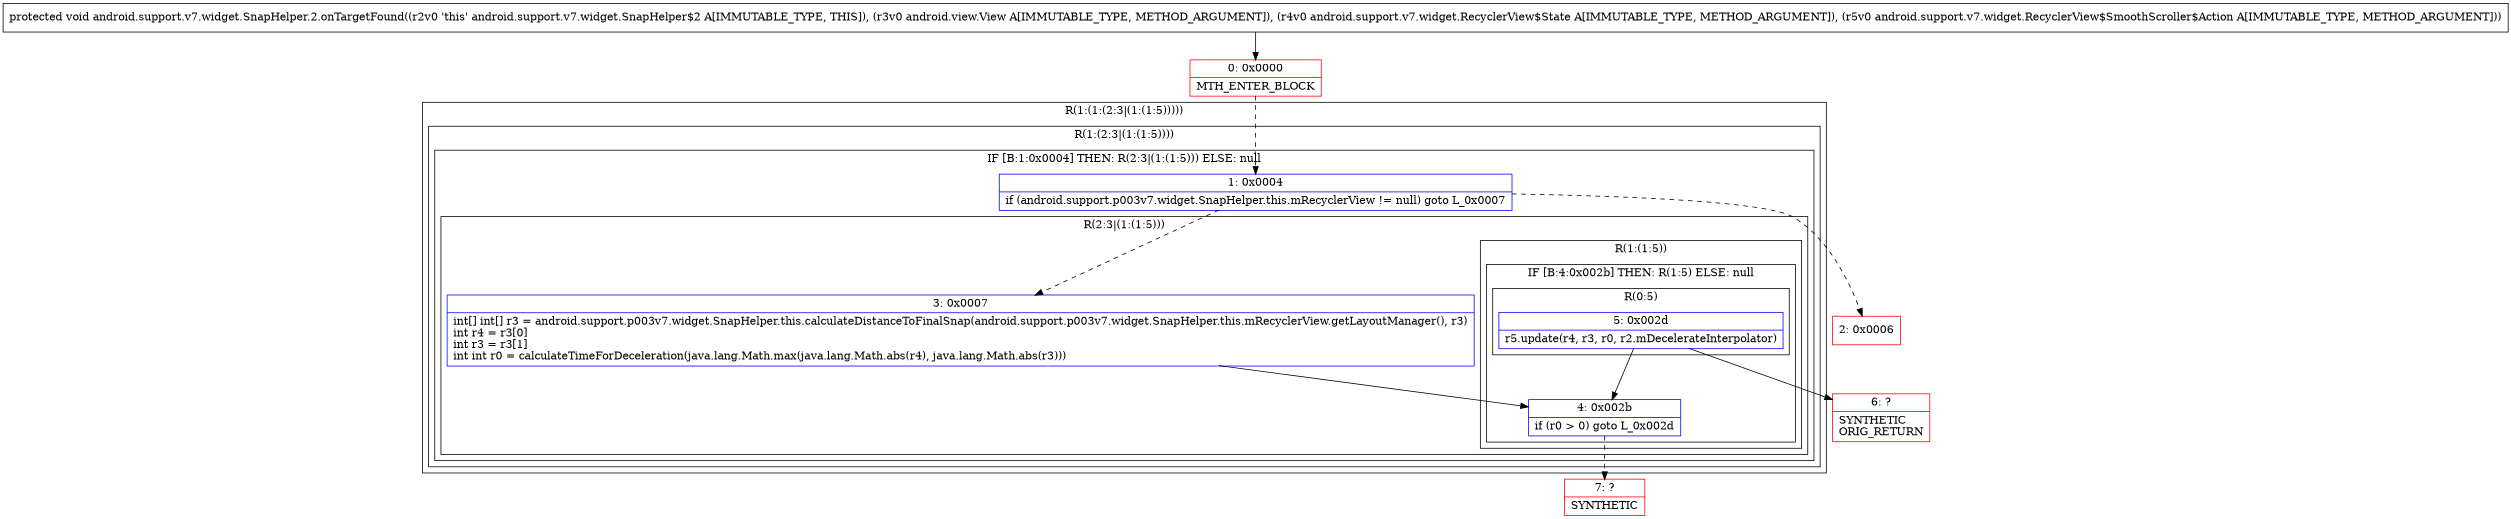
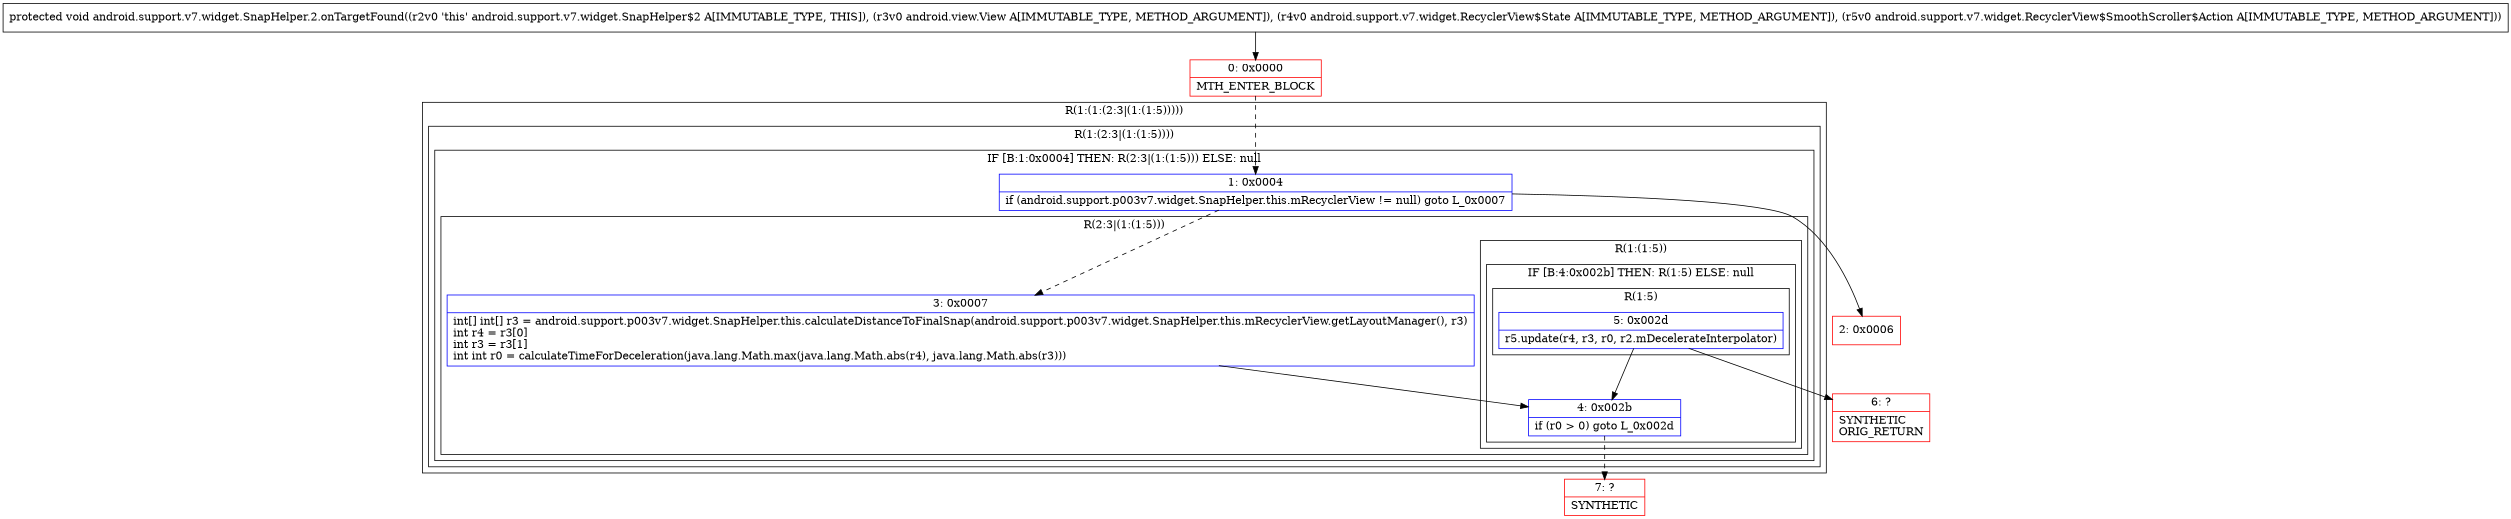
edge "1: 0x0004" -> "2: 0x0006": style dashed -> solid
cluster "R(0:5)": label "R(0:5)" -> "R(1:5)"
